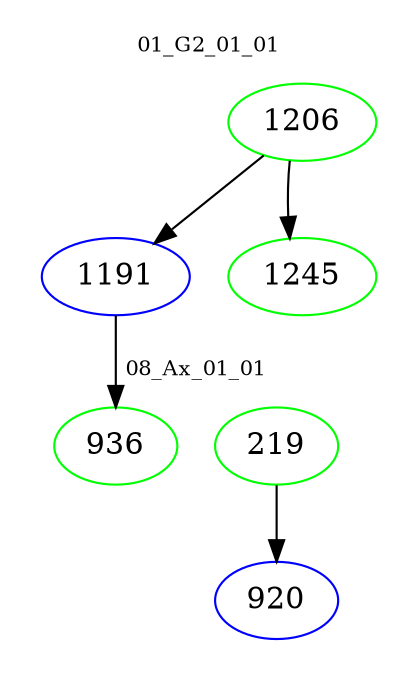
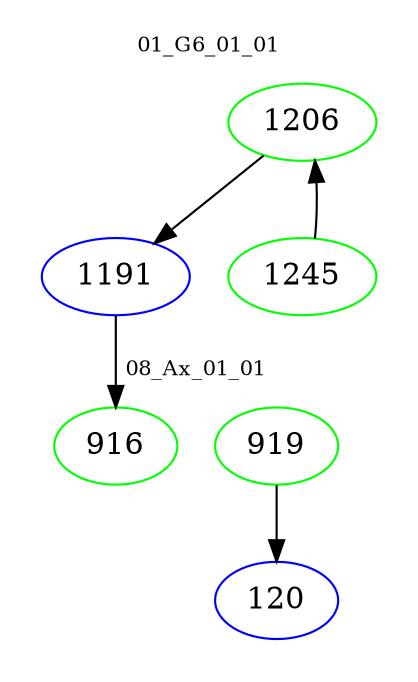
cluster "01_G2_01_01": label "01_G2_01_01" -> "01_G6_01_01"
edge "1206" -> "1245": reversed
node "936": label "936" -> "916"
node "219": label "219" -> "919"
node "920": label "920" -> "120"
